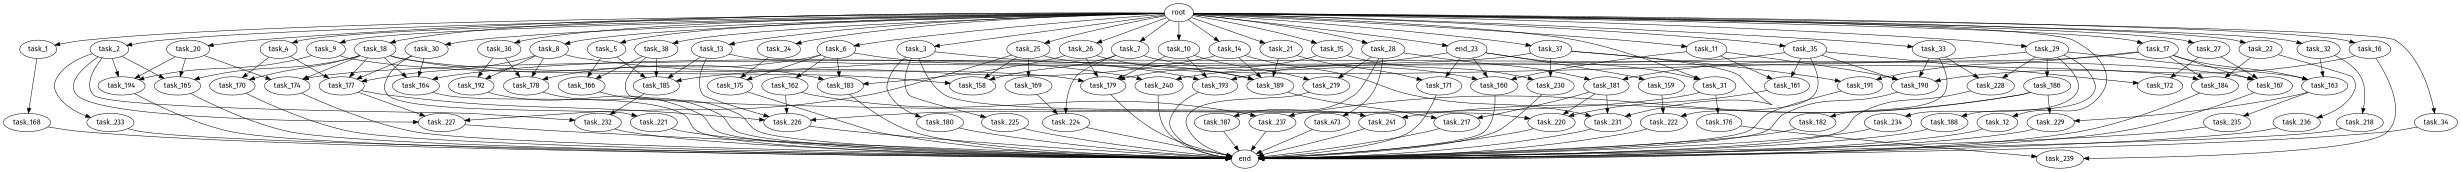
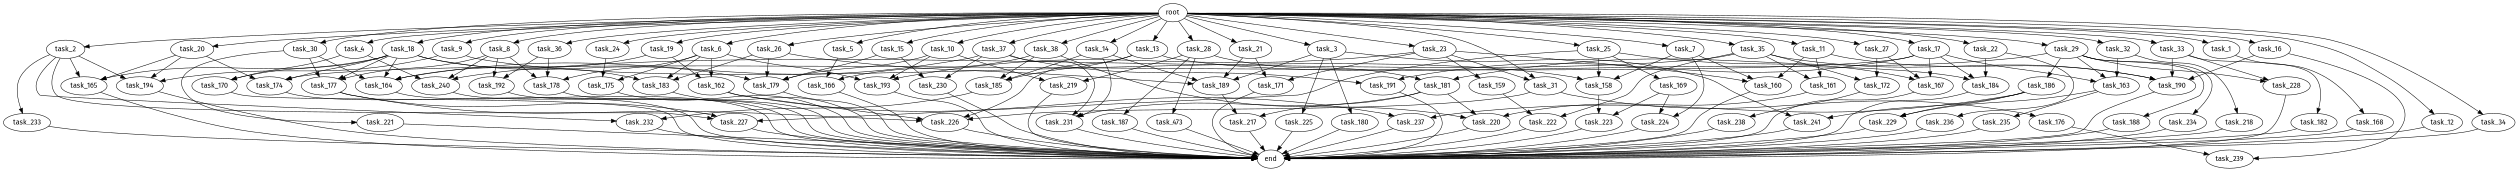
node "task_19": added
node "end_23": label "end_23" -> "task_23"
edge "task_4" -> "task_177": now "task_4" -> "task_240"
edge "task_5" -> "task_185": removed
node "task_223": added
node "task_238": added
